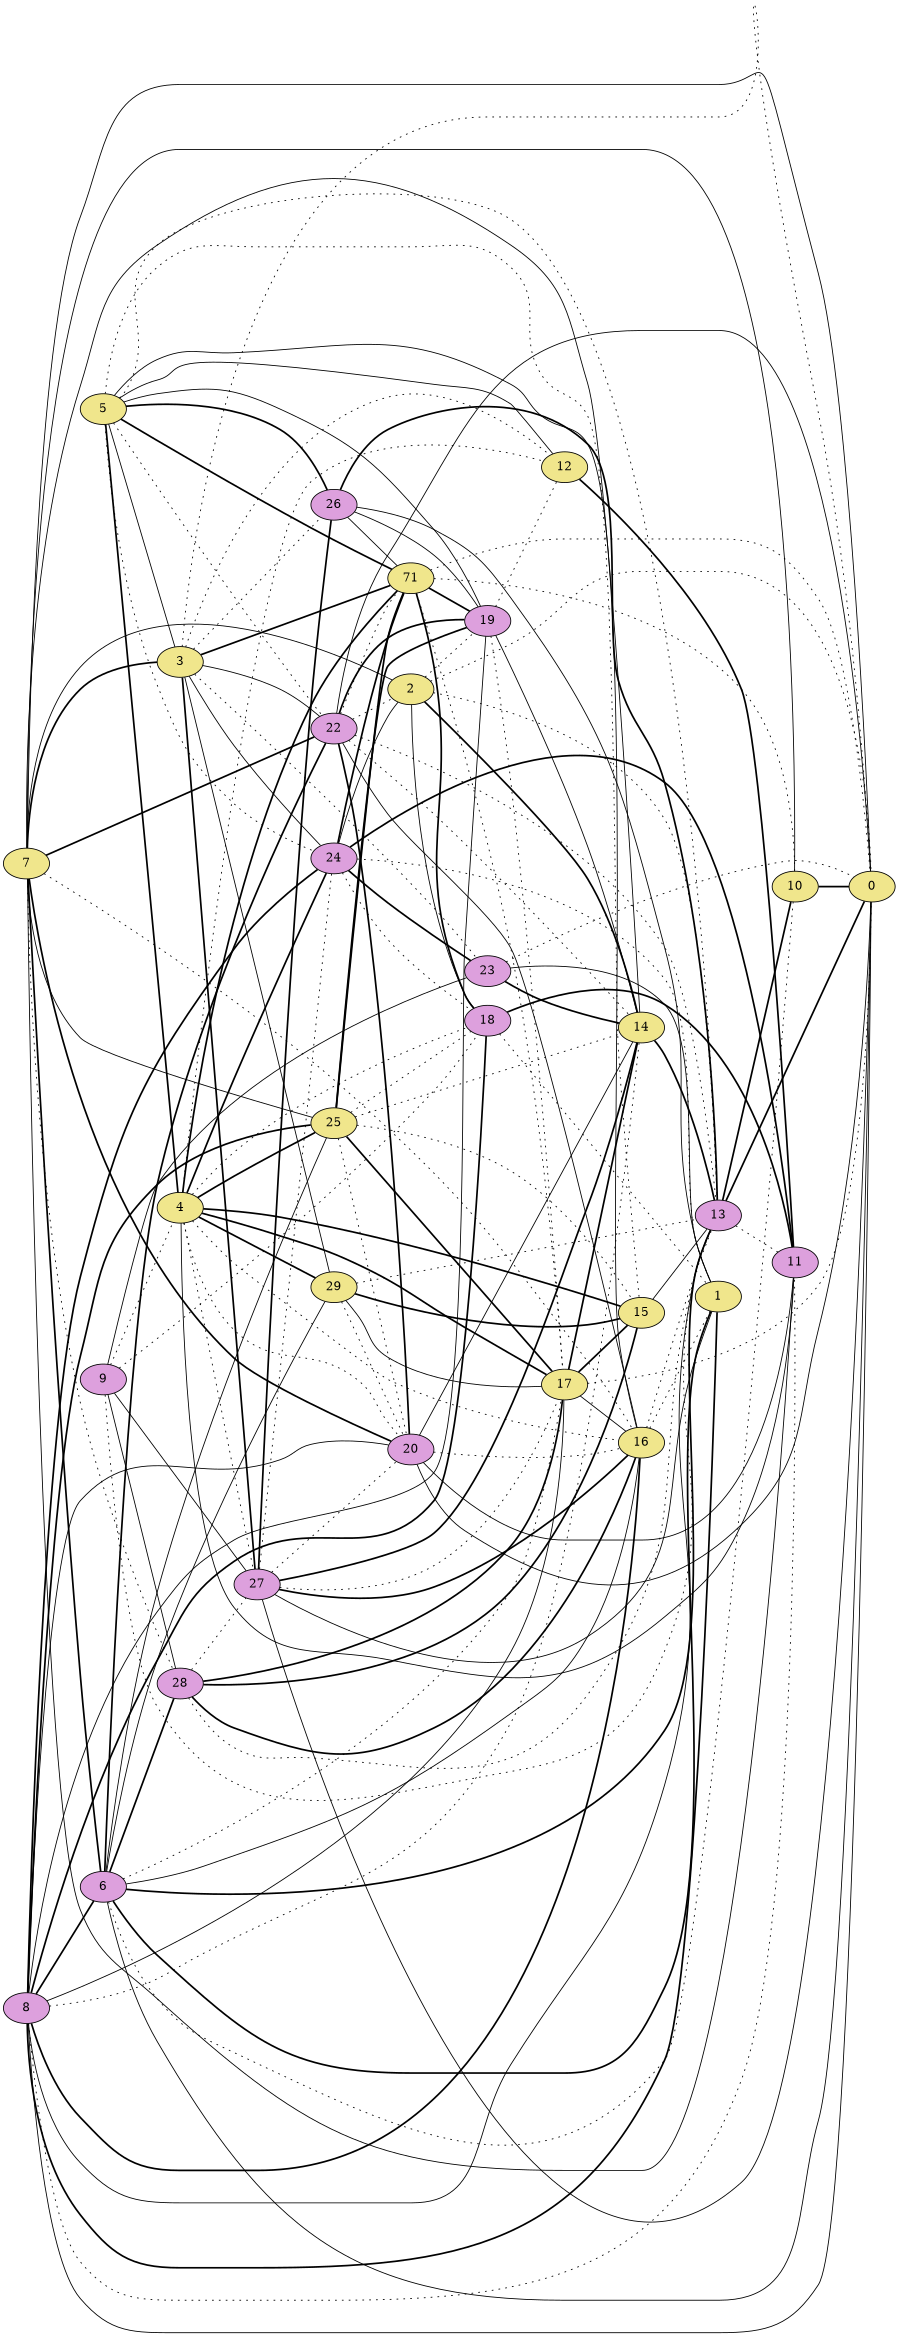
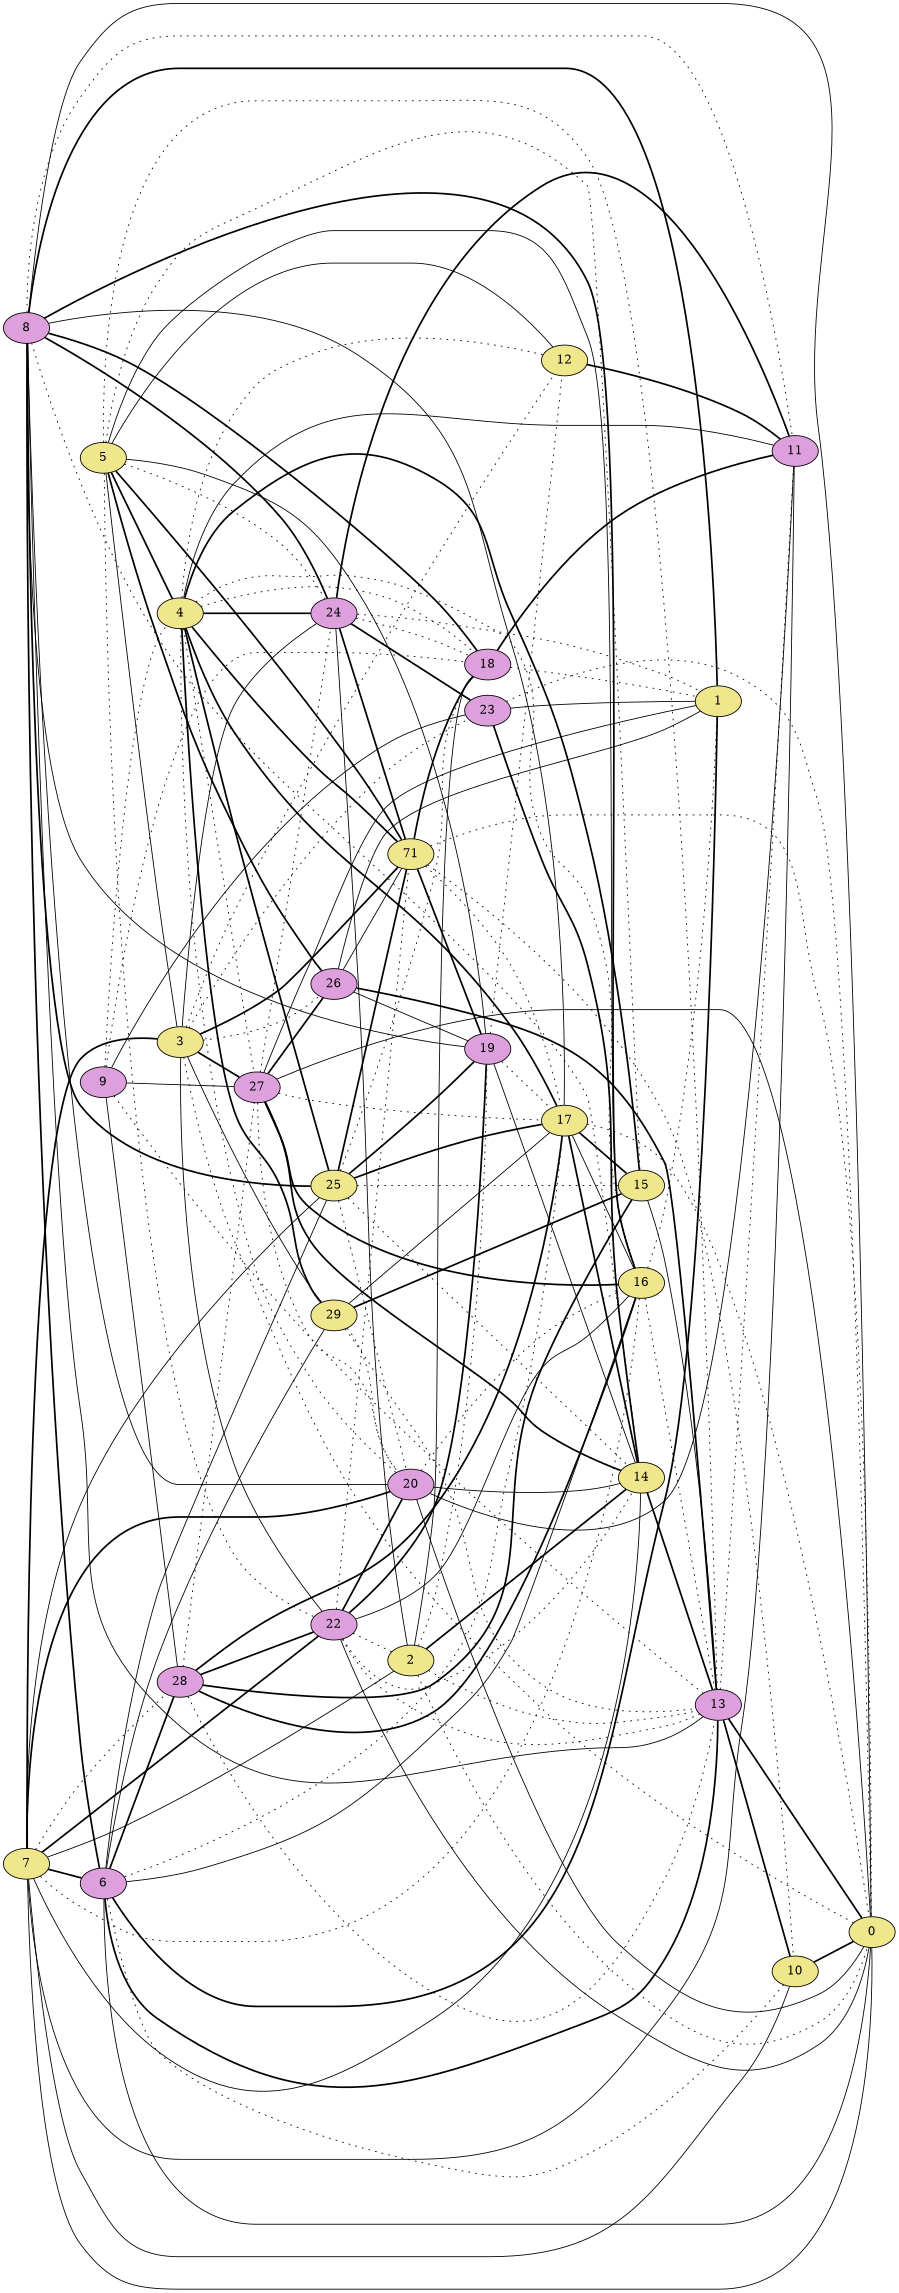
edge "22" -- "6": now "22" -- "28"
